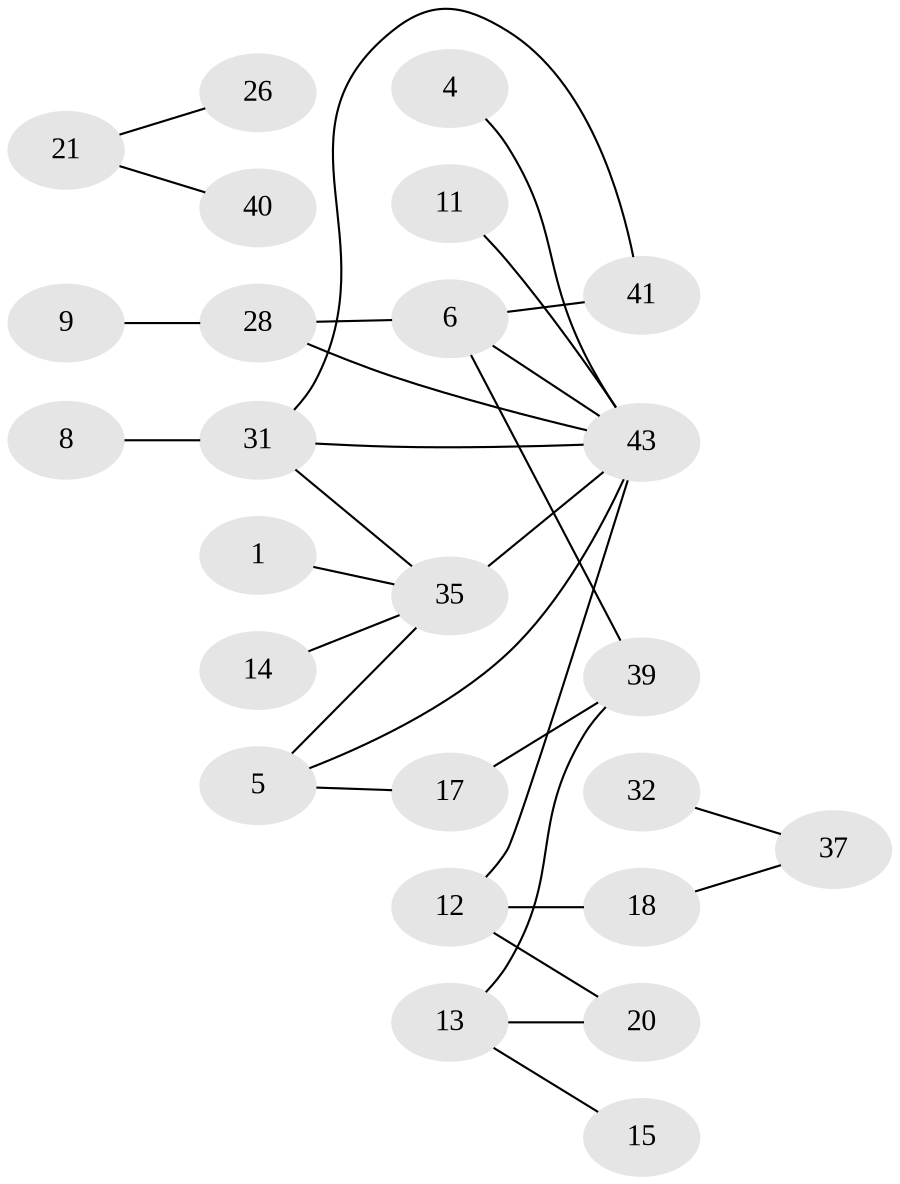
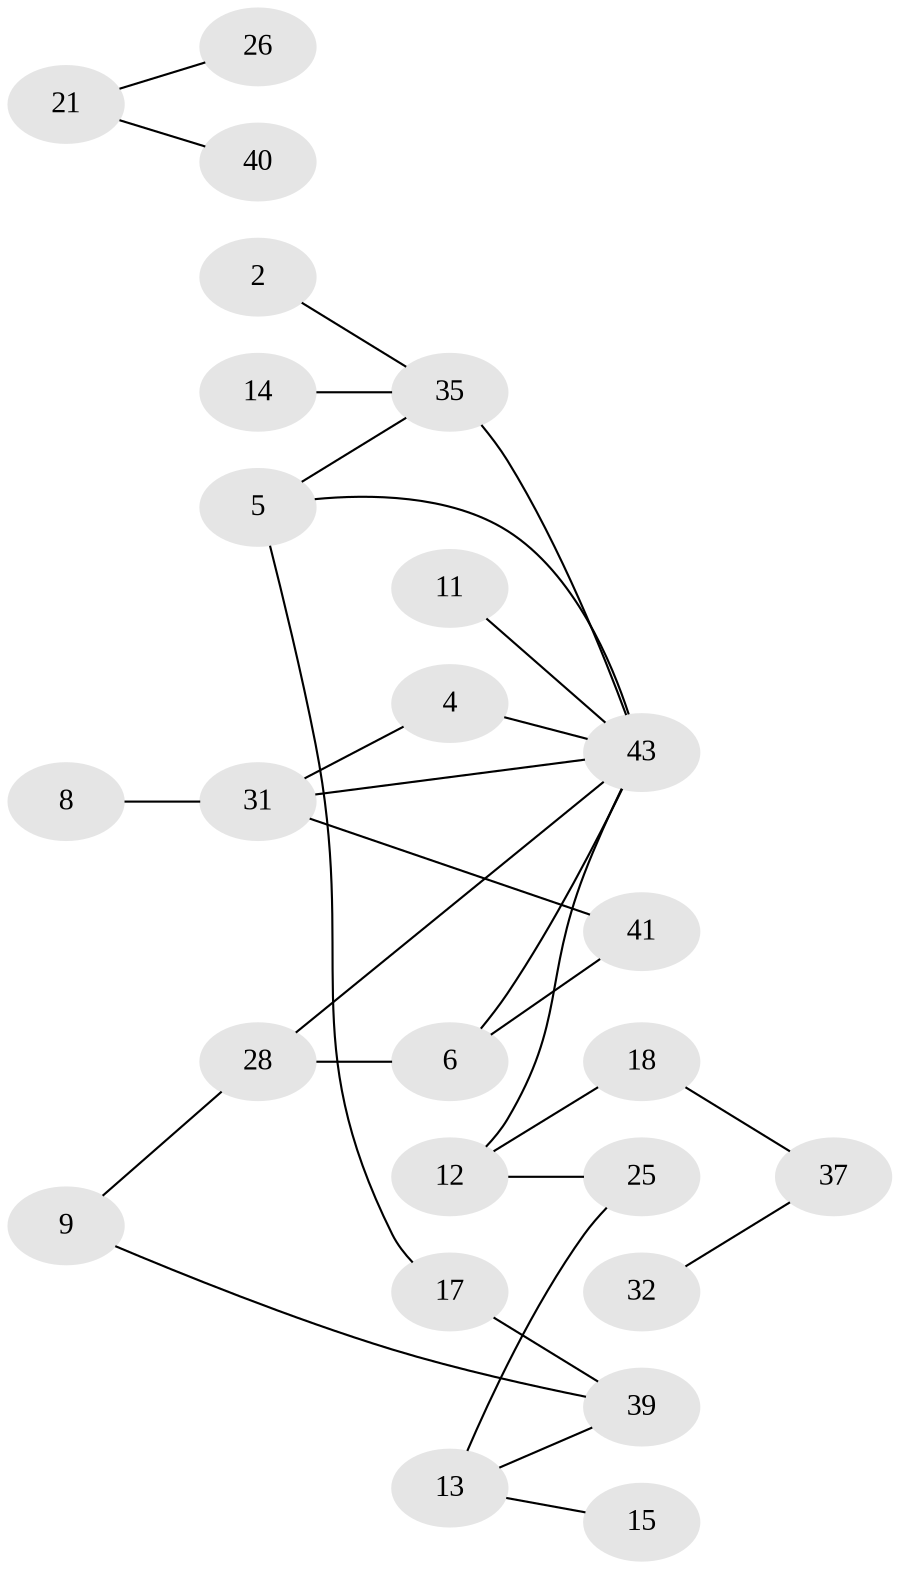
edge "6" -- "39": now "9" -- "39"
edge "31" -- "35": now "31" -- "4"
node "1": label "1" -> "2"
node "20": label "20" -> "25"
